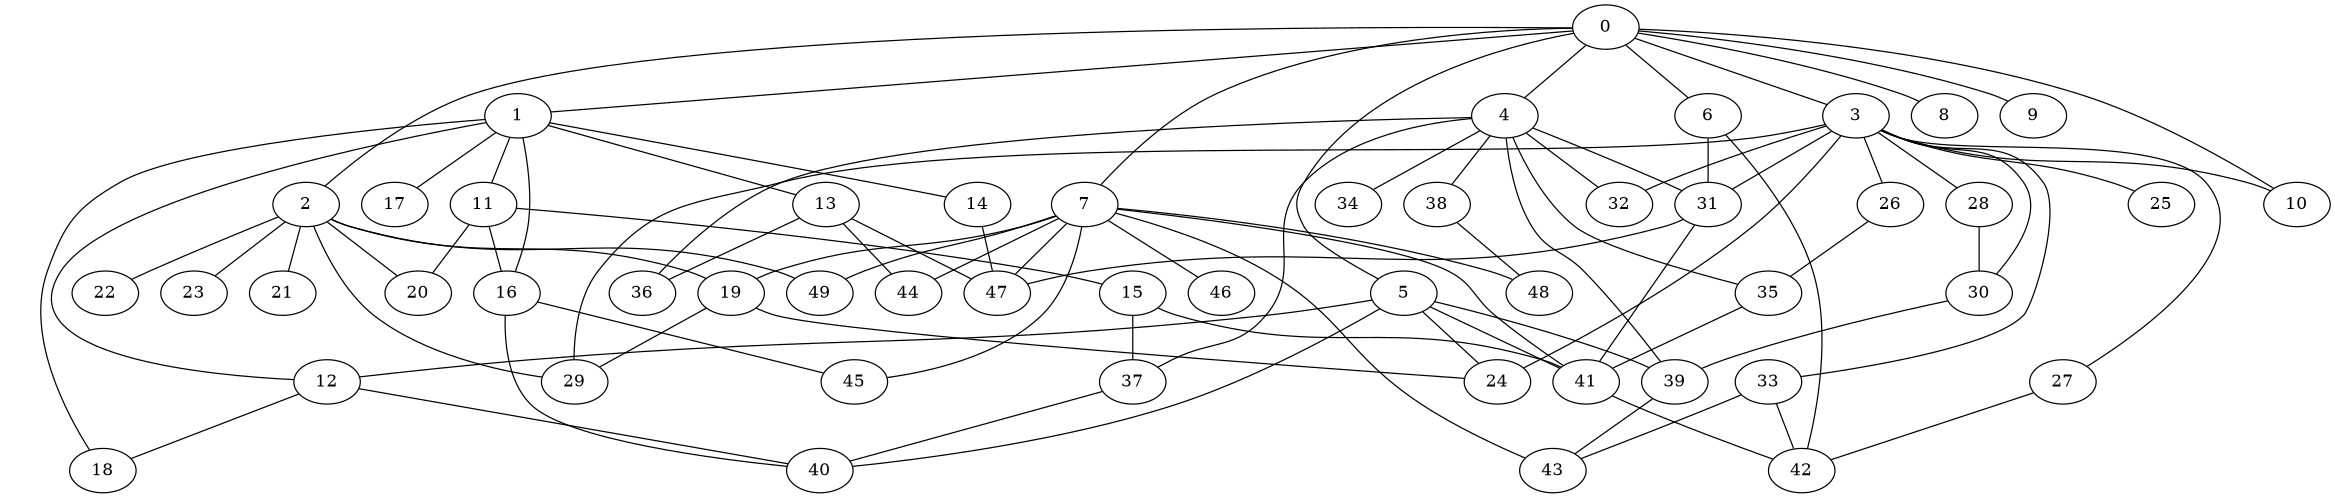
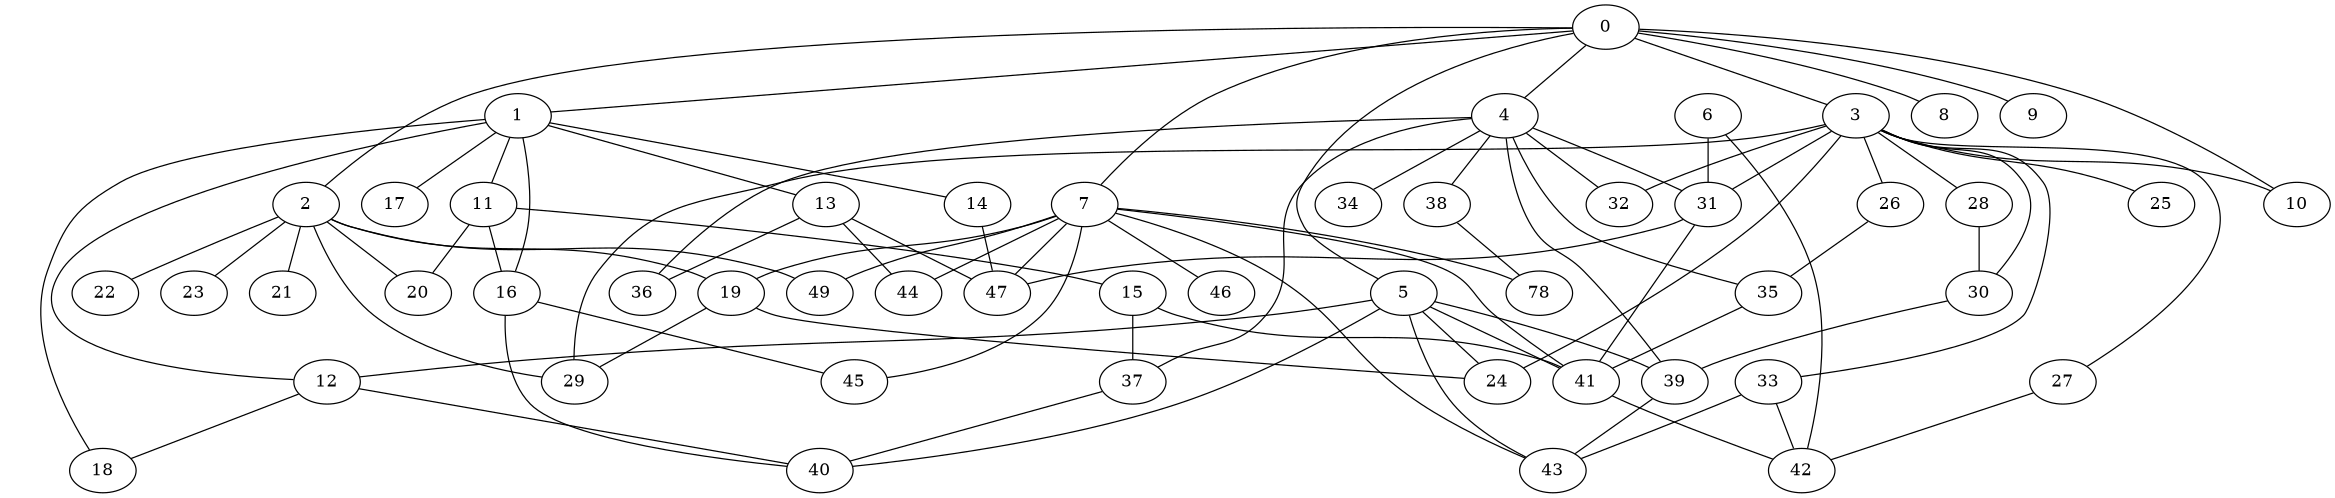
edge "0" -- "6": removed
node "48": label "48" -> "78"
edge "5" -- "43": added
